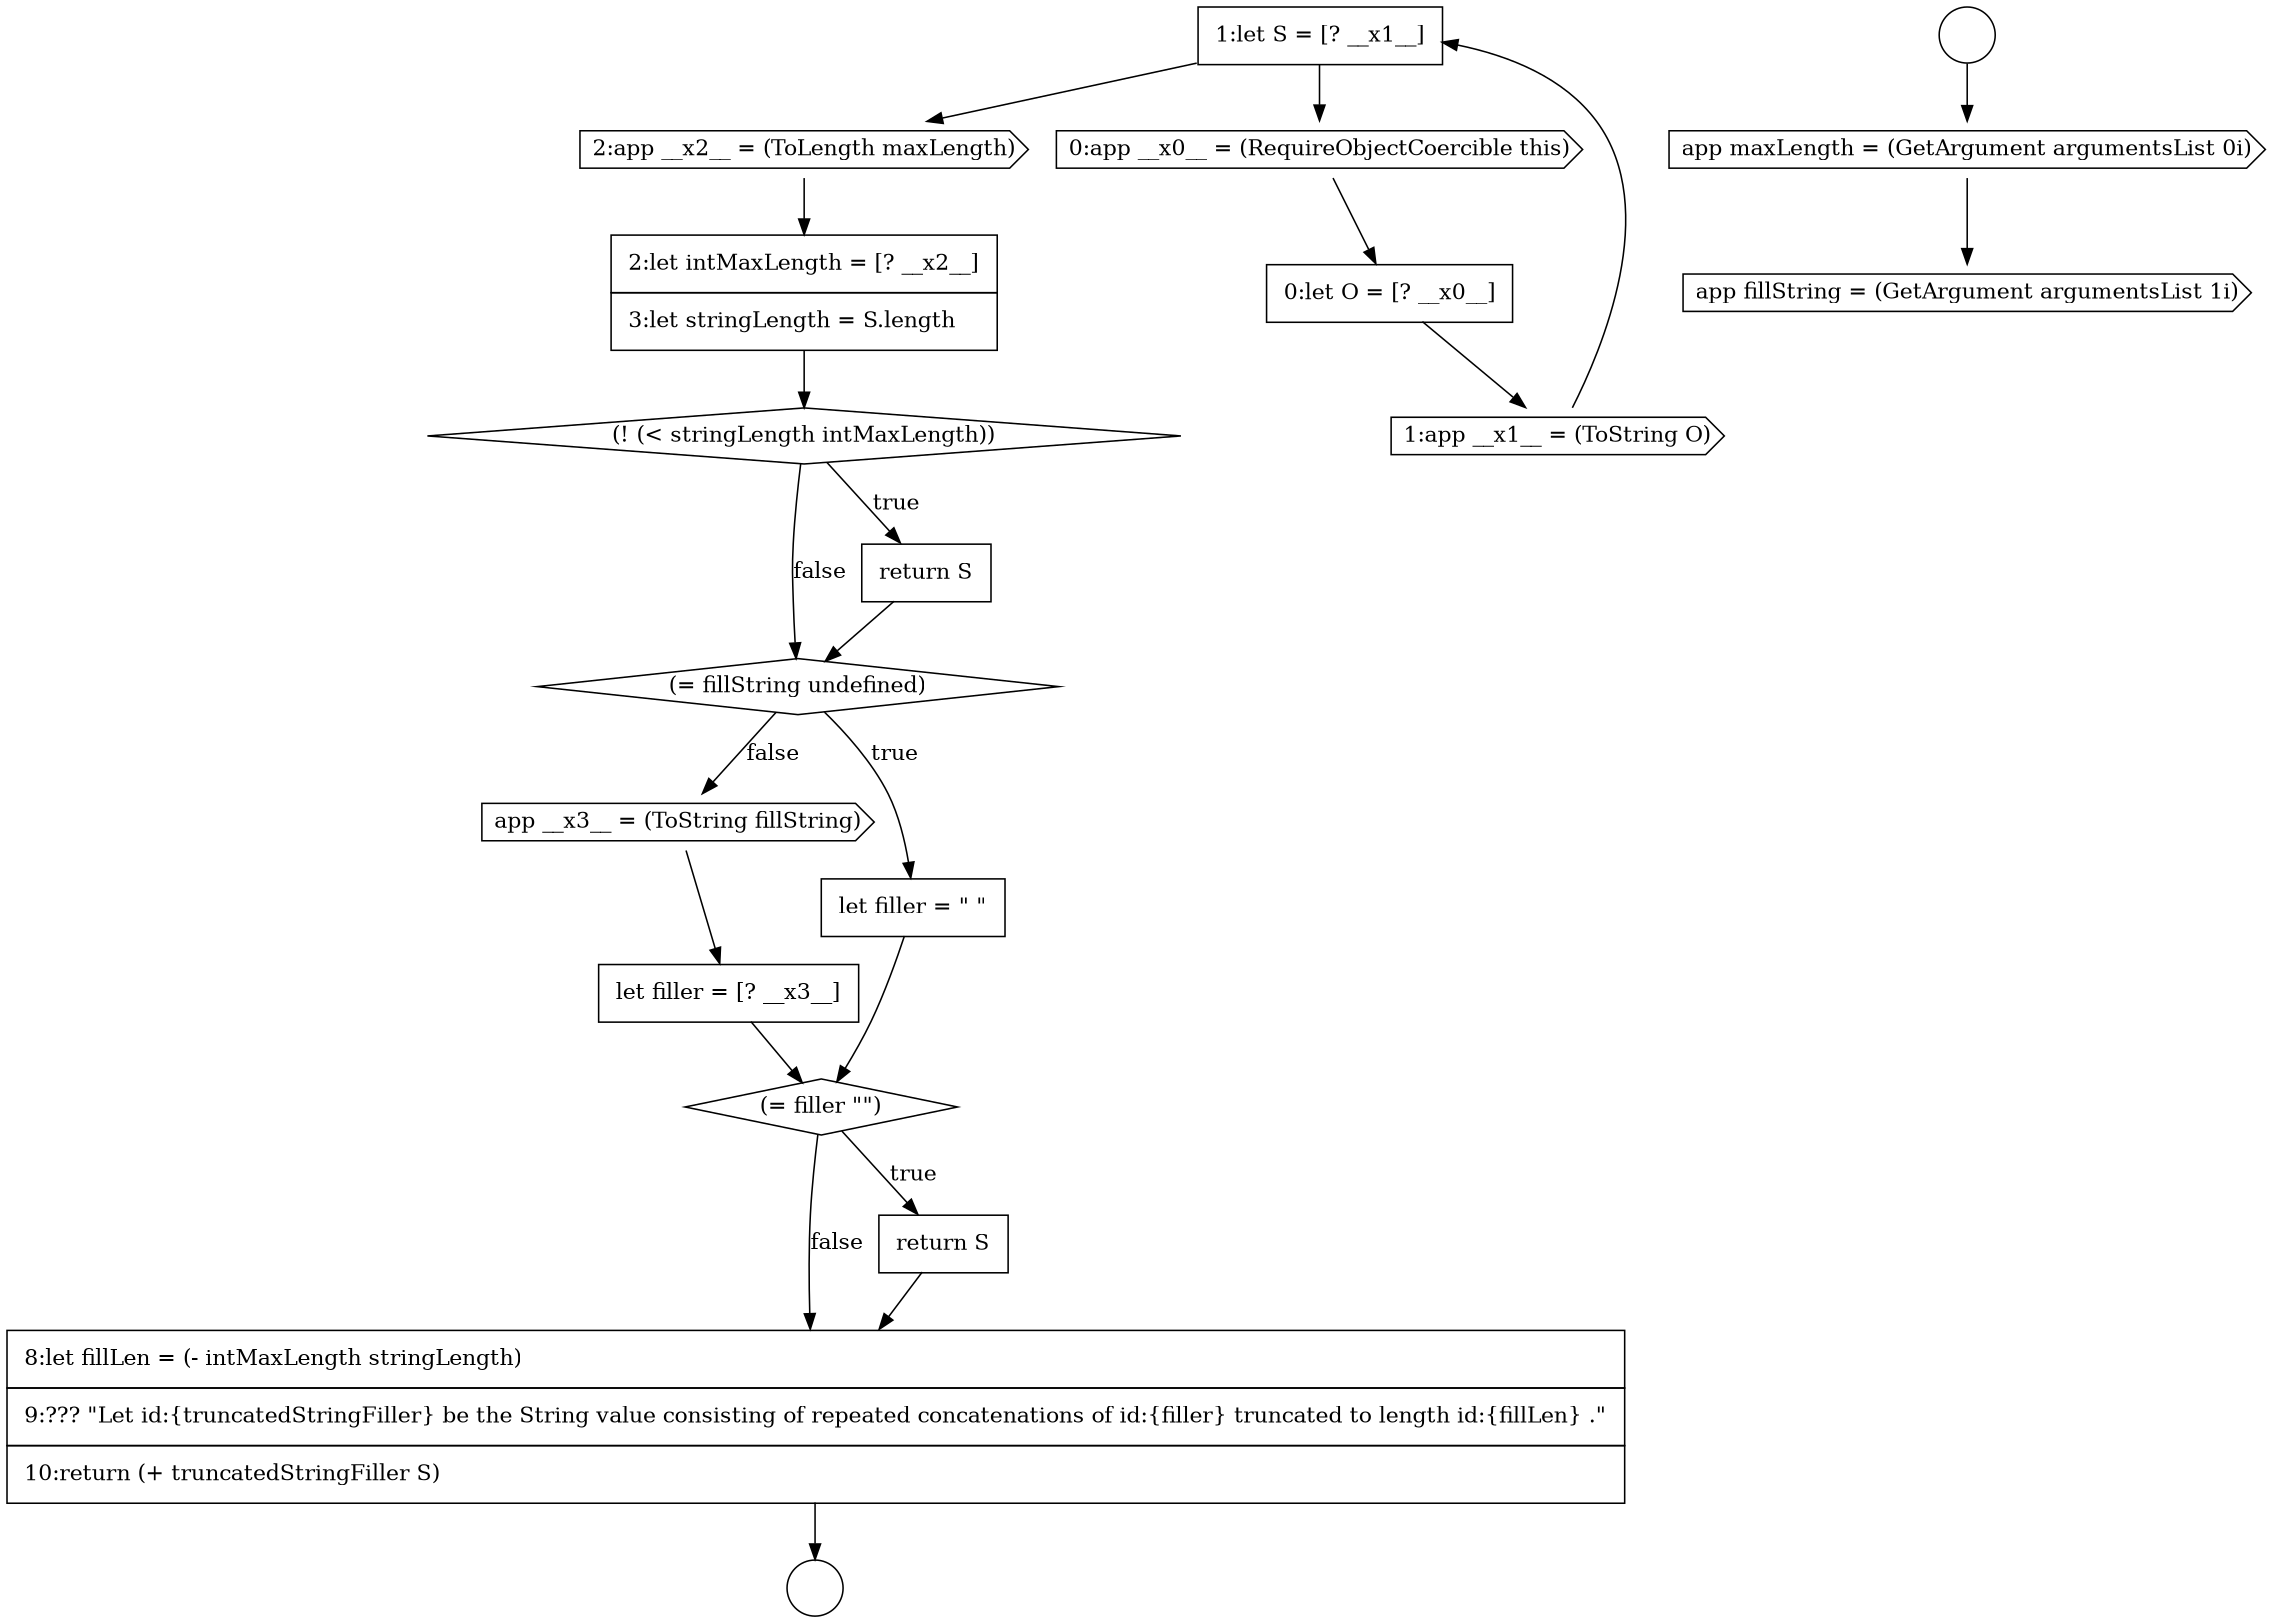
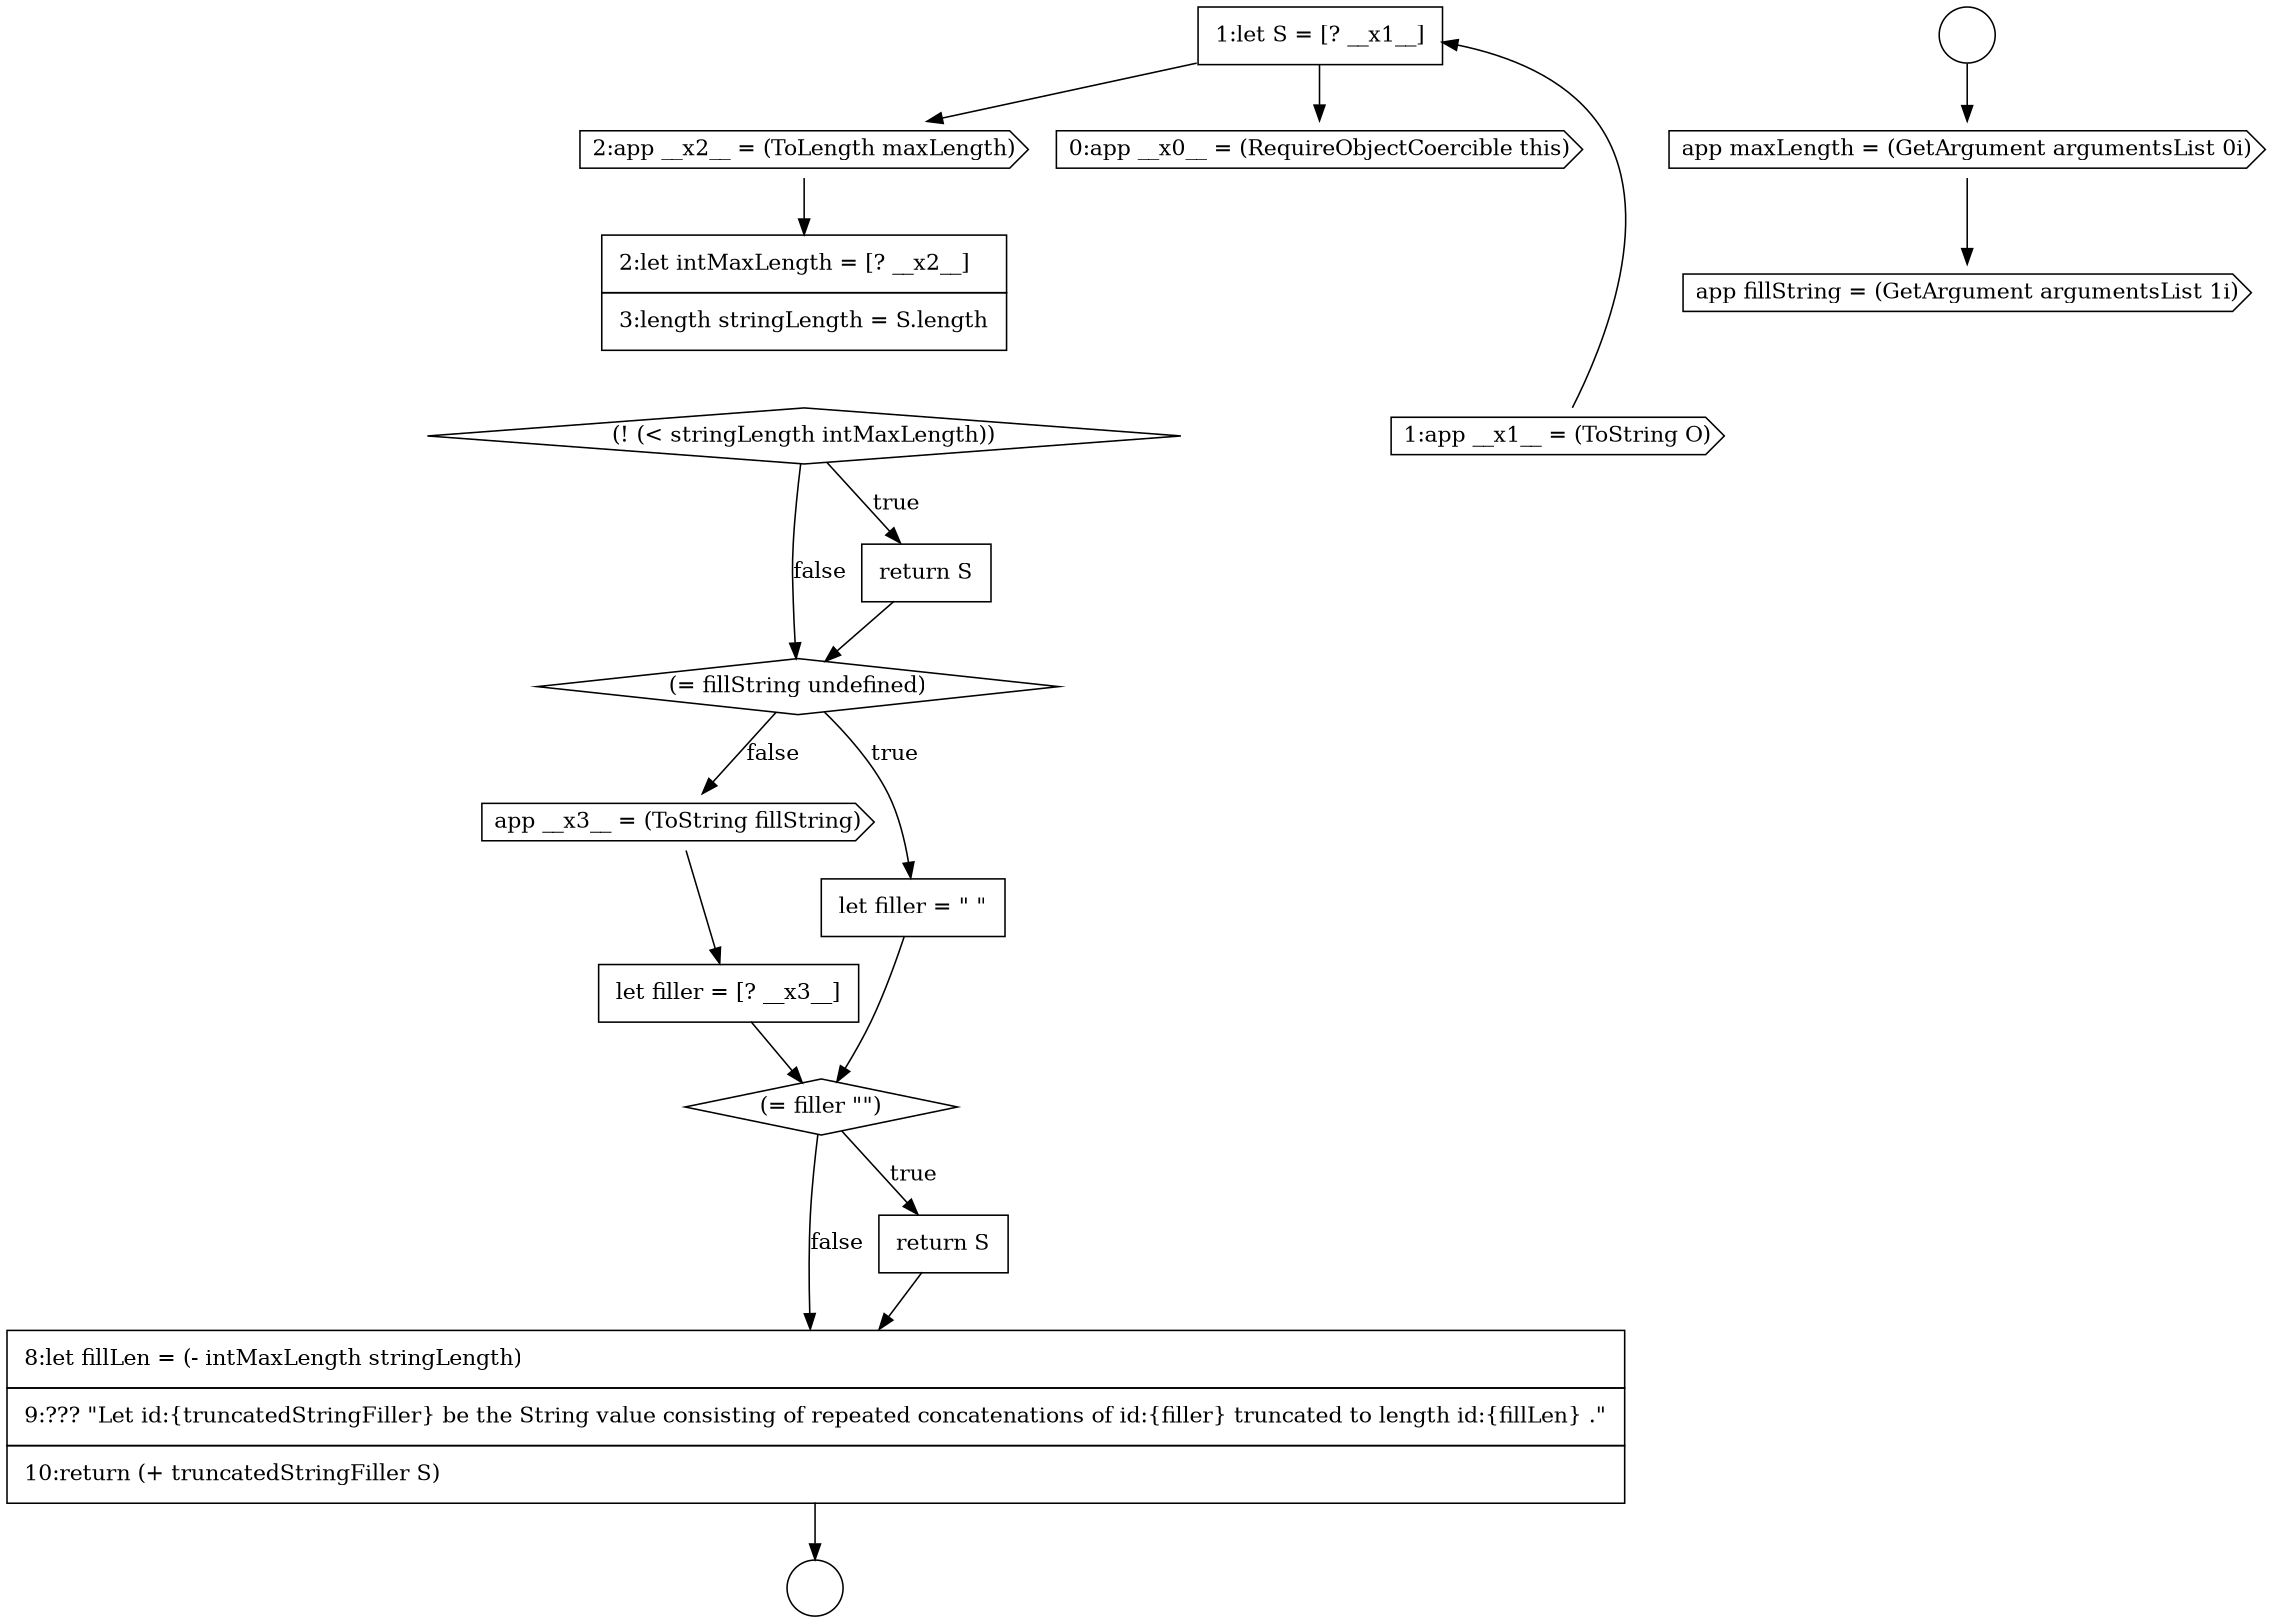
node "0:let O = [? __x0__]": removed
node "2:let intMaxLength = [? __x2__]": text "3:let stringLength = S.length" -> "3:length stringLength = S.length"
edge "2:let intMaxLength = [? __x2__]" -> "(! (< stringLength intMaxLength))": removed
